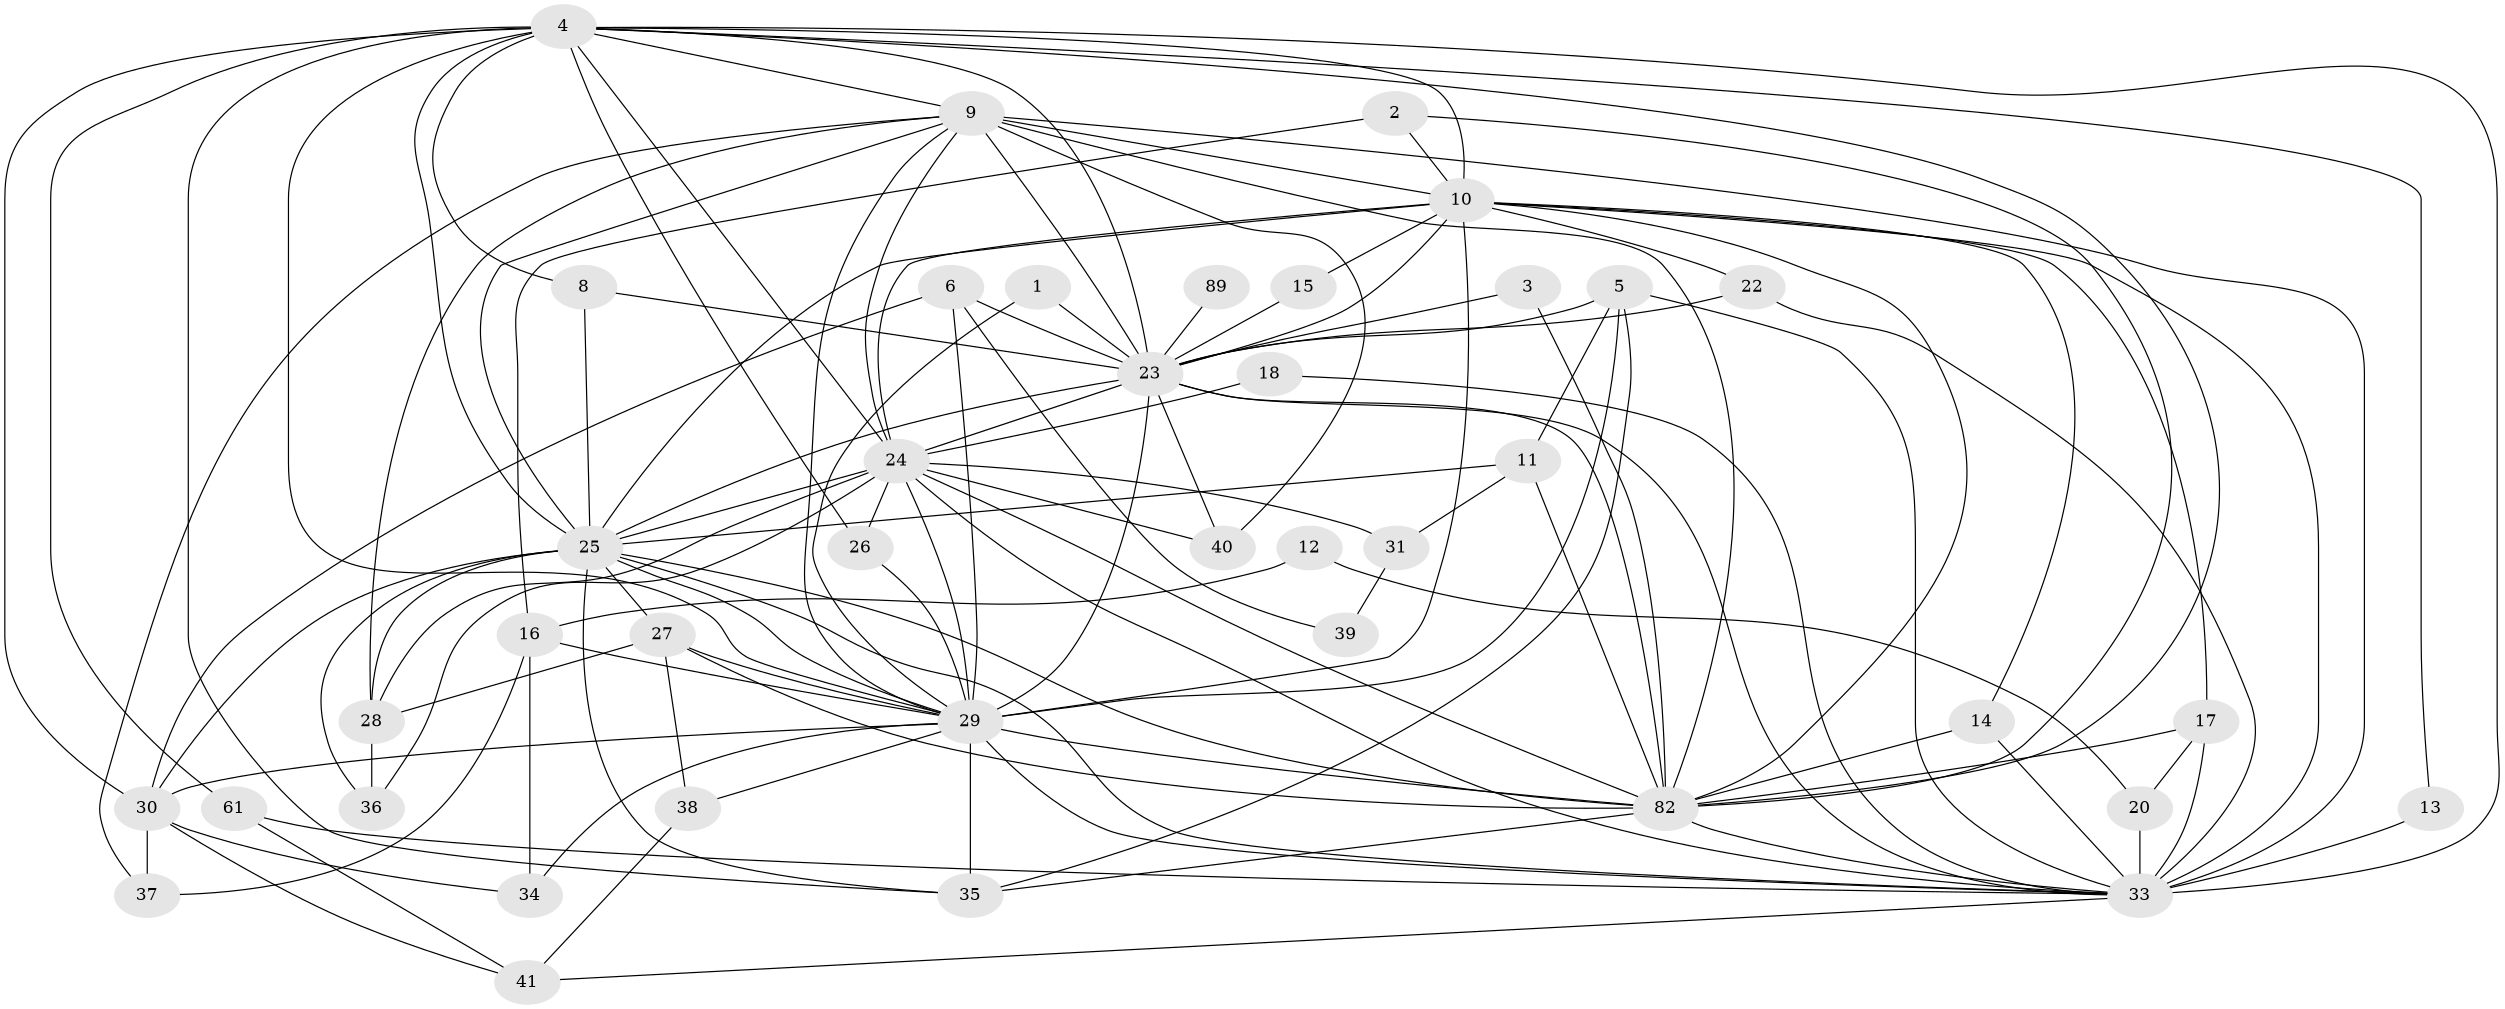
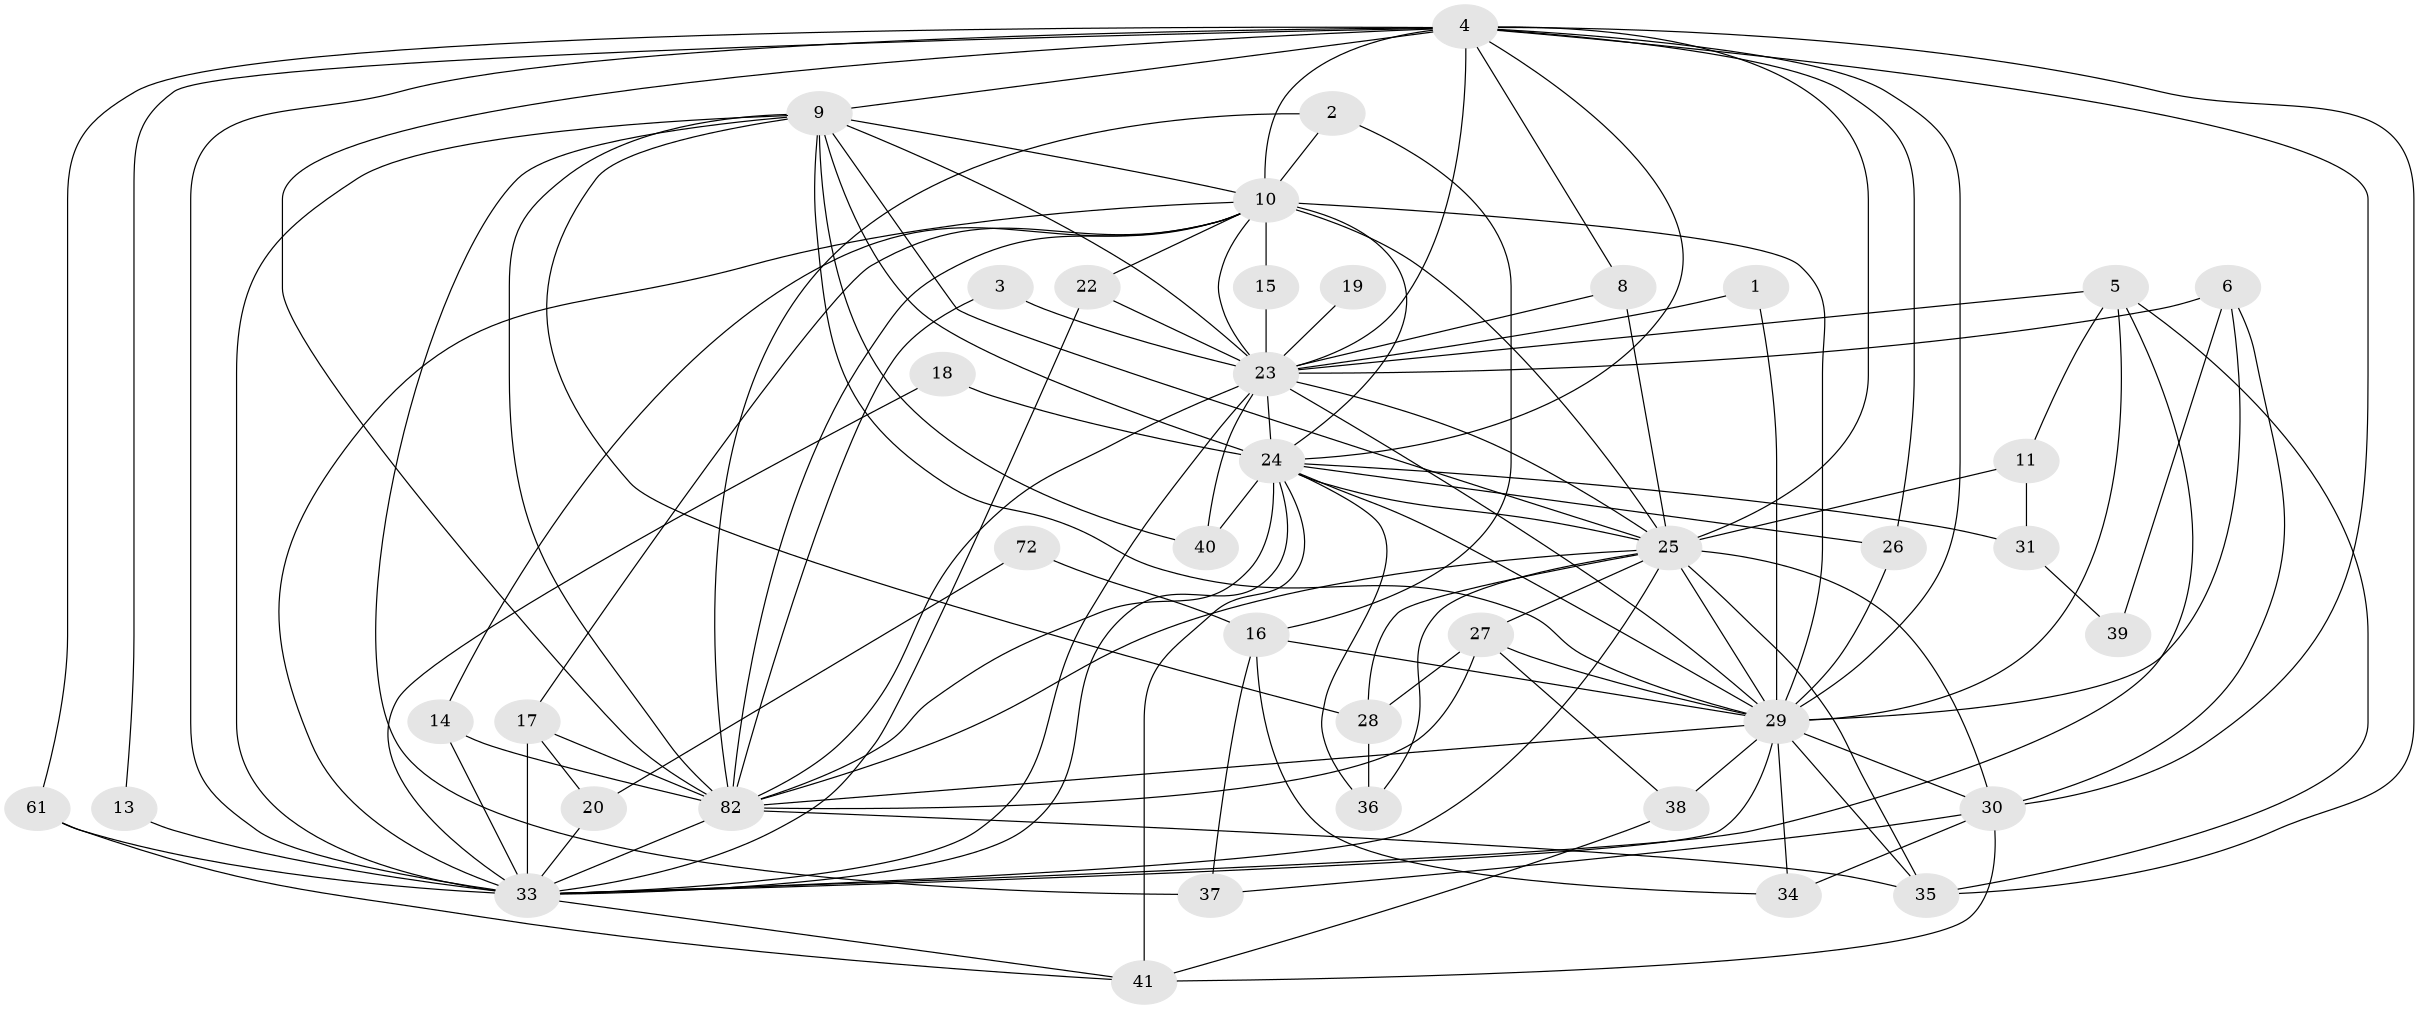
node "89": label "89" -> "19"
node "12": label "12" -> "72"
edge "24" -- "28": now "24" -- "41"
edge "11" -- "82": removed
